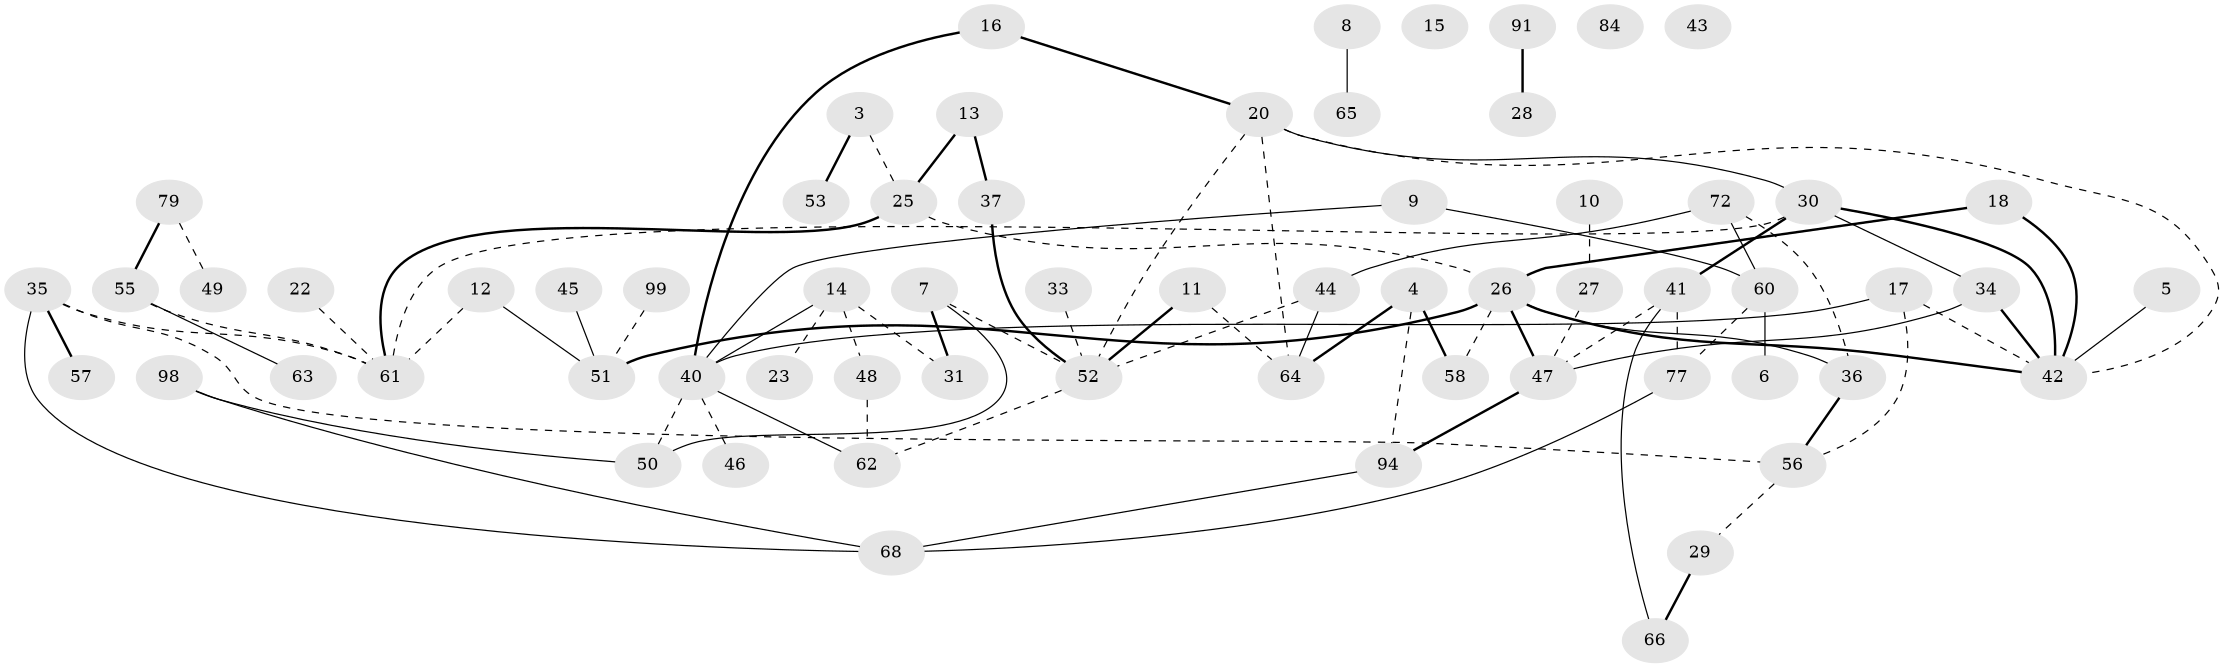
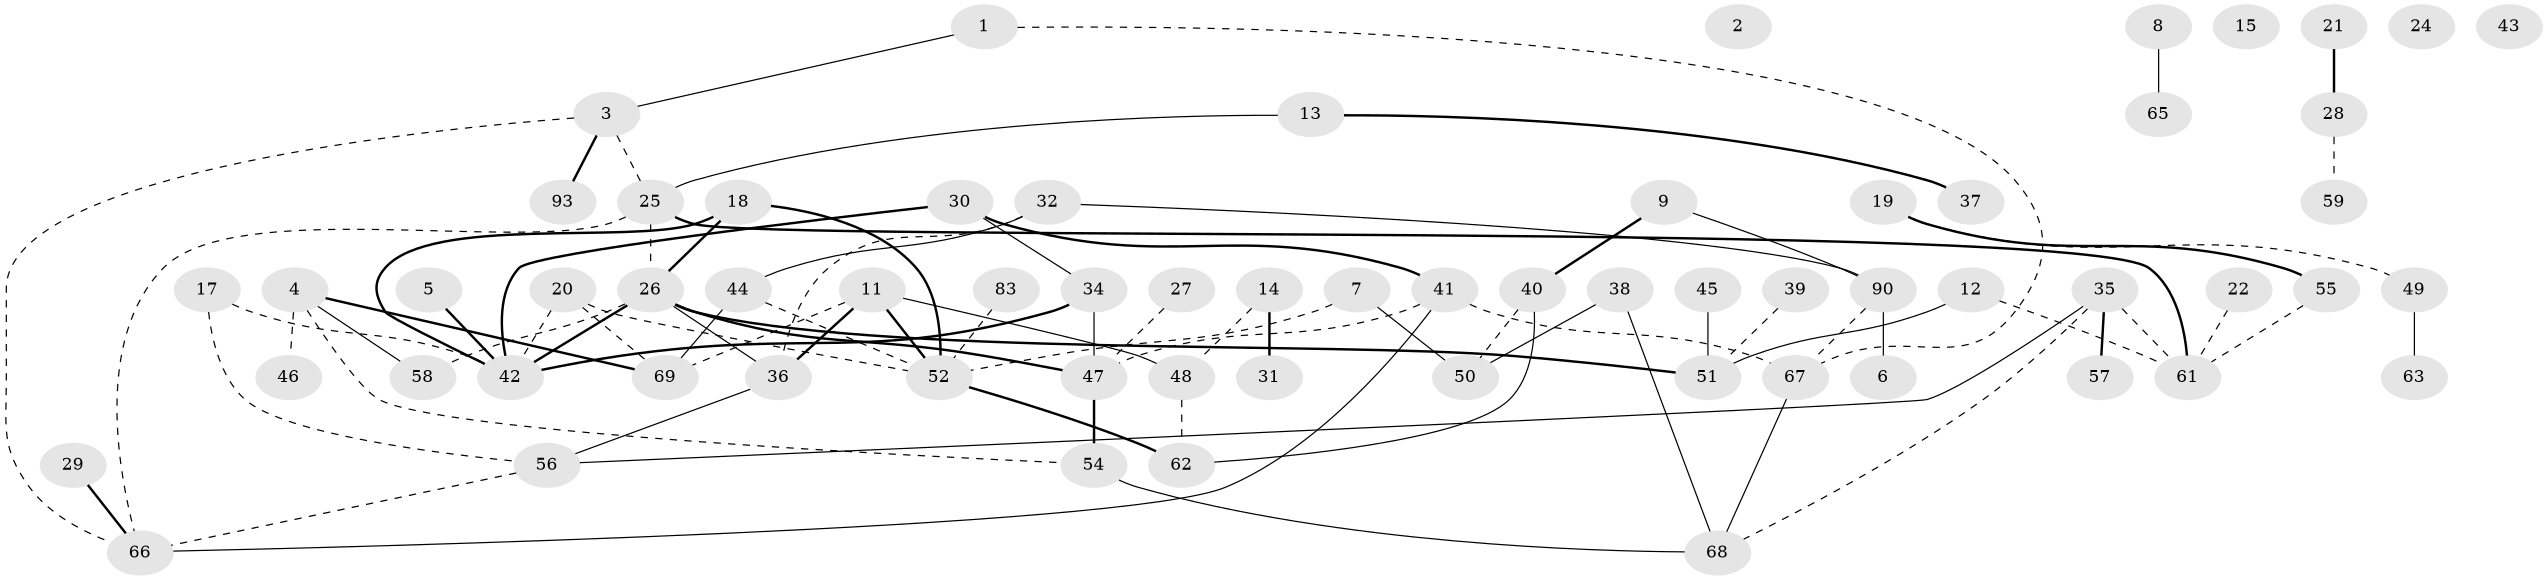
node "1": added
node "16": removed
node "91": label "91" -> "21"
node "84": label "84" -> "24"
node "2": added
edge "13" -- "25": style bold -> solid
edge "20" -- "30": removed
edge "3" -- "66": added
node "79": label "79" -> "19"
node "53": label "53" -> "93"
node "10": removed
node "72": label "72" -> "32"
node "59": added
edge "30" -- "61": removed
edge "25" -- "66": added
edge "9" -- "40": style solid -> bold
node "99": label "99" -> "39"
node "33": label "33" -> "83"
node "60": label "60" -> "90"
edge "37" -- "52": now "18" -- "52"
edge "14" -- "40": removed
edge "11" -- "36": added
edge "17" -- "40": removed
edge "11" -- "48": added
edge "4" -- "58": style bold -> solid
edge "5" -- "42": style solid -> bold
edge "7" -- "31": removed
edge "14" -- "31": style dashed -> bold
edge "55" -- "63": now "49" -- "63"
node "98": label "98" -> "38"
node "23": removed
node "64": label "64" -> "69"
node "77": label "77" -> "67"
edge "40" -- "46": now "4" -- "46"
edge "36" -- "56": style bold -> solid
edge "52" -- "62": style dashed -> bold
edge "35" -- "56": style dashed -> solid
node "94": label "94" -> "54"
edge "56" -- "29": now "56" -- "66"
edge "35" -- "68": style solid -> dashed
